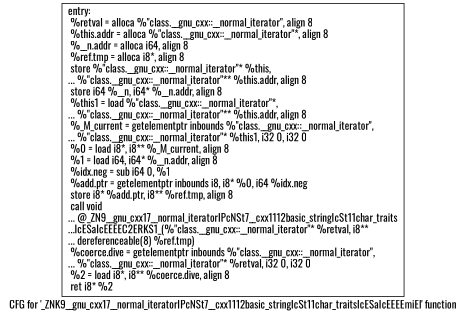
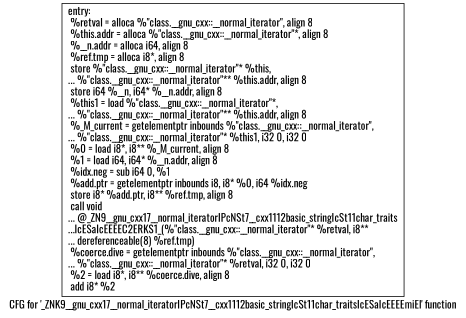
node "entry:": text "ret i8* %2" -> "add i8* %2"
